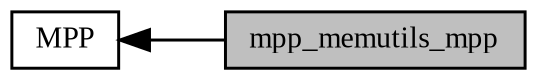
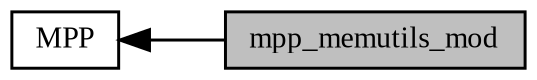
node "mpp_memutils_mpp": label "mpp_memutils_mpp" -> "mpp_memutils_mod"
